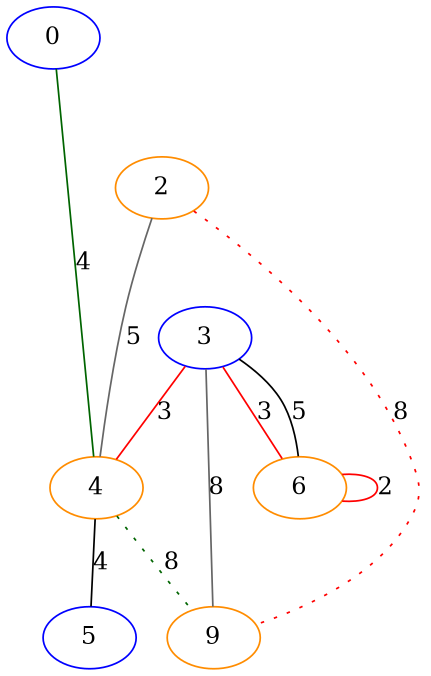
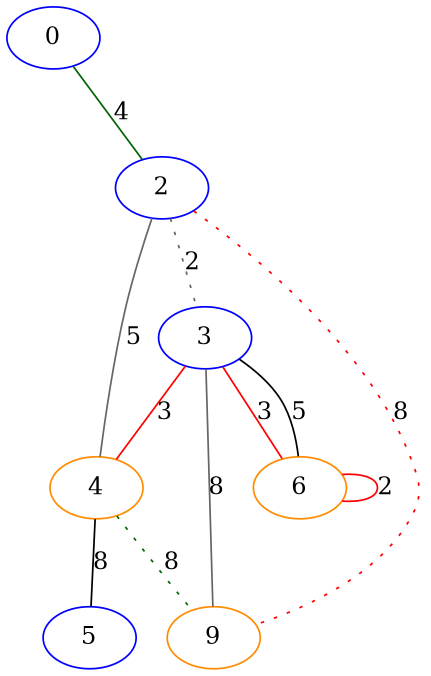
node "2": color darkorange -> blue
edge "0" -- "4": now "0" -- "2"
edge "2" -- "3": added, label "2"
edge "4" -- "5": label "4" -> "8"
